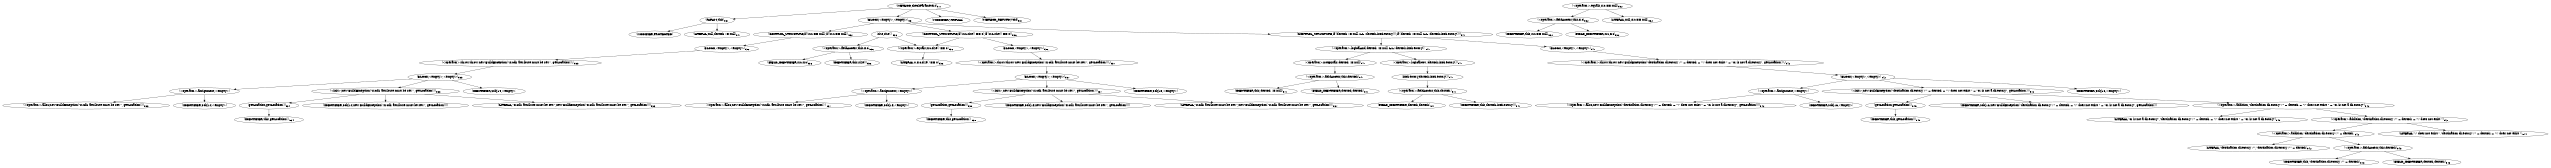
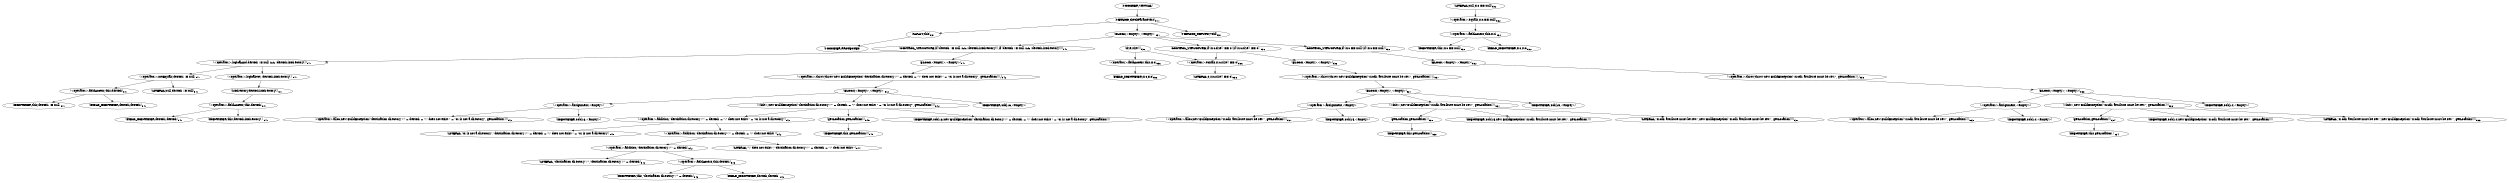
edge "(METHOD,checkParameters)" -> "(MODIFIER,VIRTUAL)": reversed
edge "(<operator>.equals,src == null)" -> "(LITERAL,null,src == null)": reversed
edge "(PARAM,this)" -> "(LITERAL,null,destDir != null)": now "(<operator>.notEquals,destDir != null)" -> "(LITERAL,null,destDir != null)"
node "(IDENTIFIER,this,size())": removed
